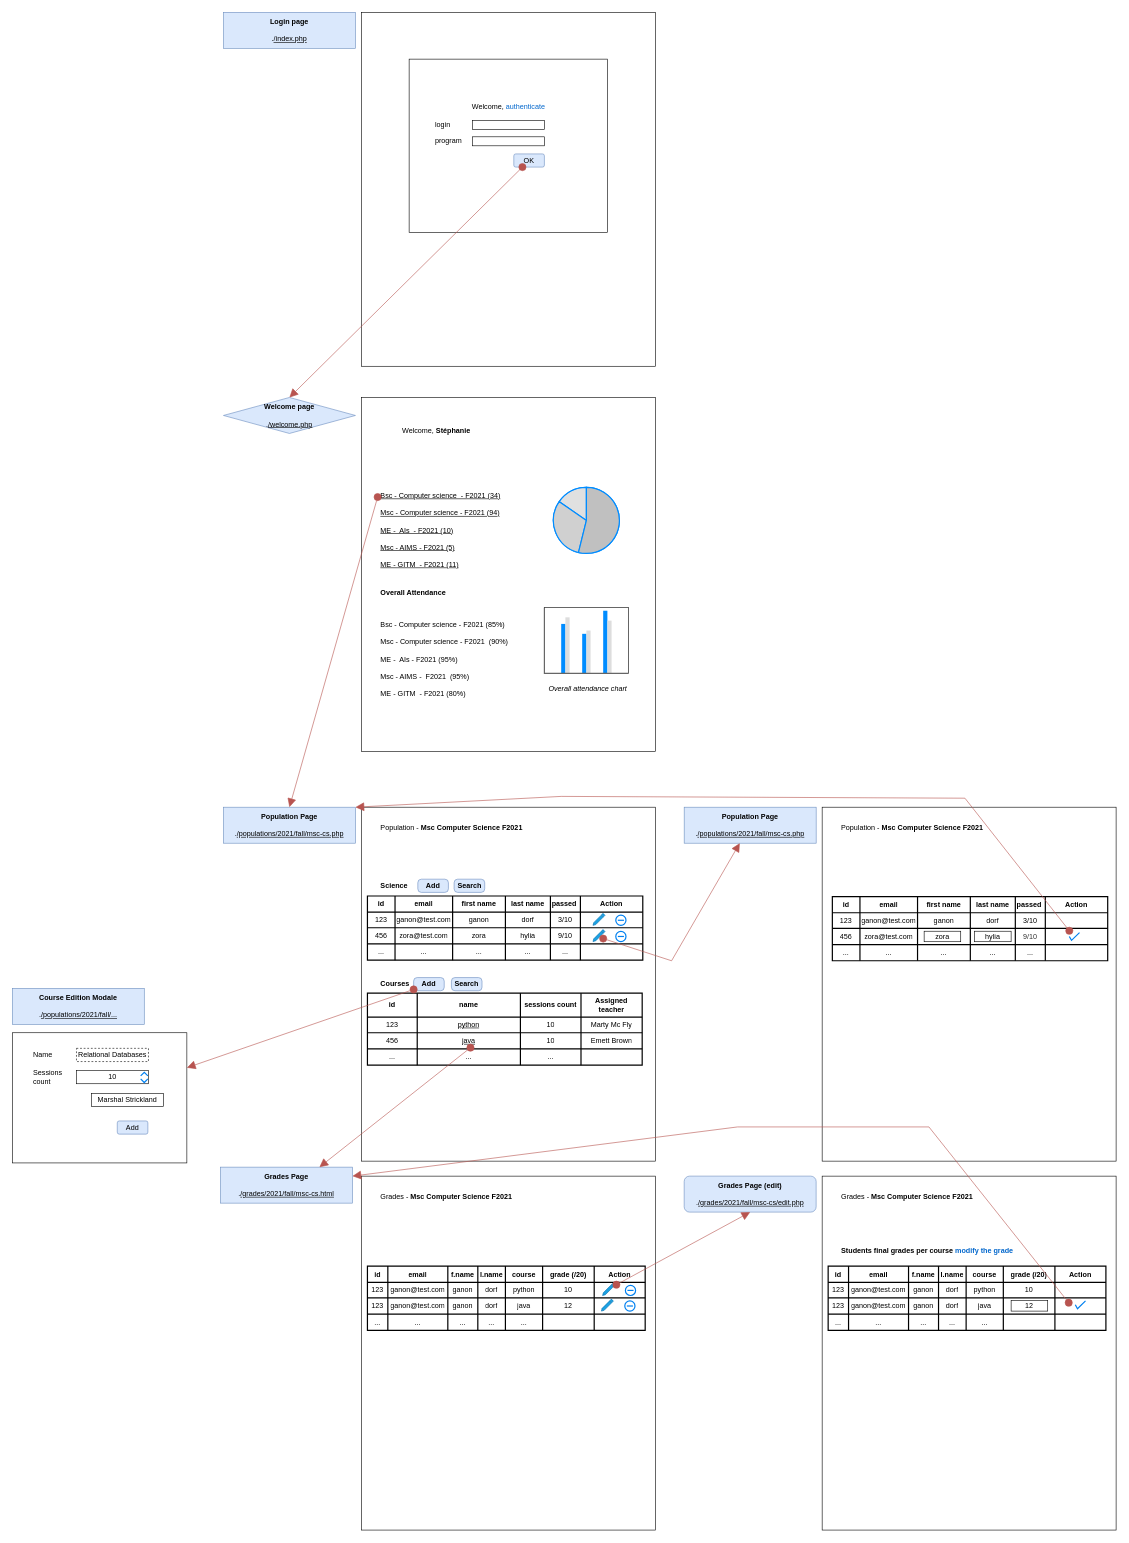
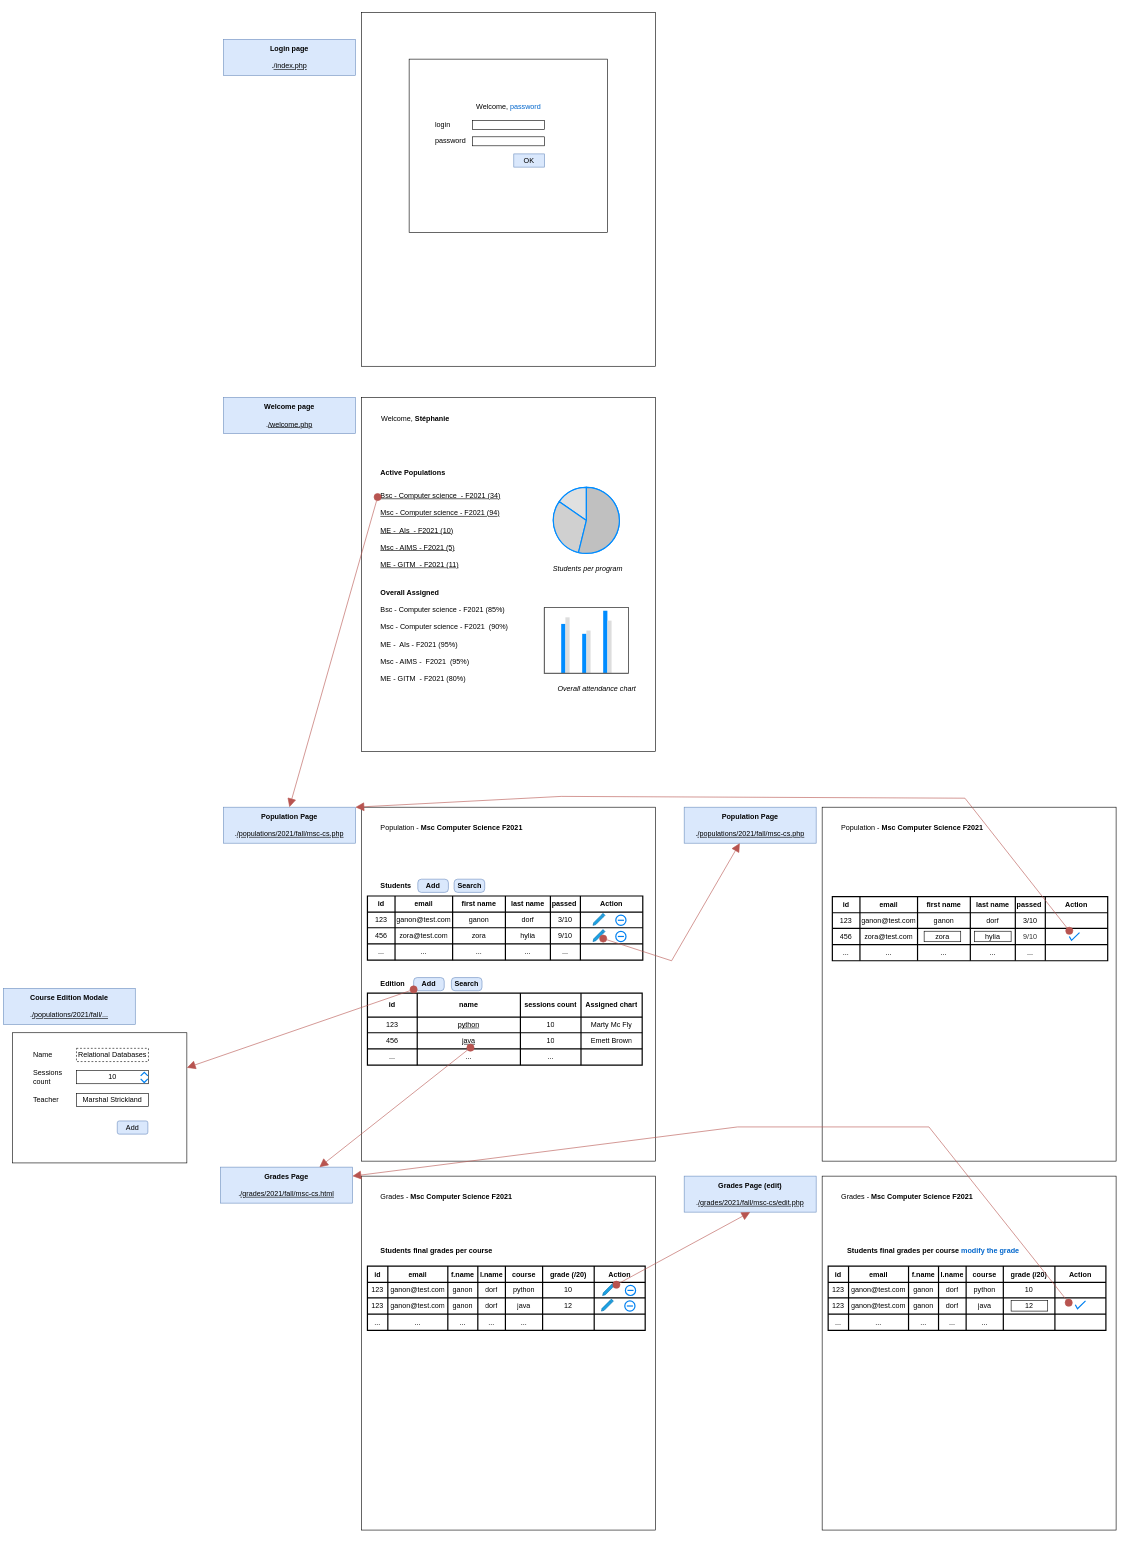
node "Login page ./index.php": moved (290, 30) -> (290, 57)
node "Welcome, authenticate": label "Welcome, authenticate" -> "Welcome, password"
node "program": label "program" -> "password"
node "OK": shape rounded rectangle -> rectangle
edge "OK" -- "Welcome page ./welcome.php": removed
node "Welcome page ./welcome.php": shape diamond -> rectangle
node "Welcome, Stéphanie": moved (437, 431) -> (416, 419)
node "Active Populations": added
node "Students per program": added
node "Overall Attendance": label "Overall Attendance" -> "Overall Assigned"
node "Bsc - Computer science - F2021 (85%) Msc - Computer science - F2021 (90%) ME - AIs - F2021 (95%) Msc - AIMS - F2021 (95%) ME - GITM - F2021 (80%)": moved (455, 662) -> (455, 647)
node "Overall attendance chart": moved (588, 689) -> (597, 689)
node "Science": label "Science" -> "Students"
node "Courses": label "Courses" -> "Edition"
node "Assigned teacher": label "Assigned teacher" -> "Assigned chart"
node "Course Edition Modale ./populations/2021/fall/...": moved (78, 1007) -> (69, 1007)
node "Teacher": added
node "Marshal Strickland": moved (128, 1100) -> (113, 1100)
node "Grades Page (edit) ./grades/2021/fall/msc-cs/edit.php": shape rounded rectangle -> rectangle
node "Students final grades per course": added
node "Students final grades per course modify the grade": moved (943, 1251) -> (949, 1251)
